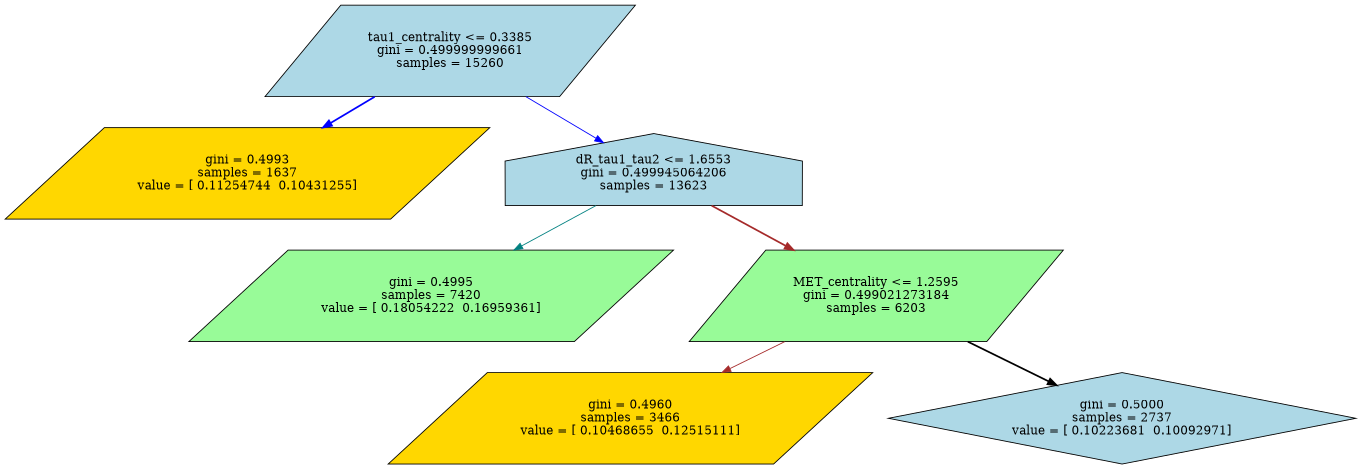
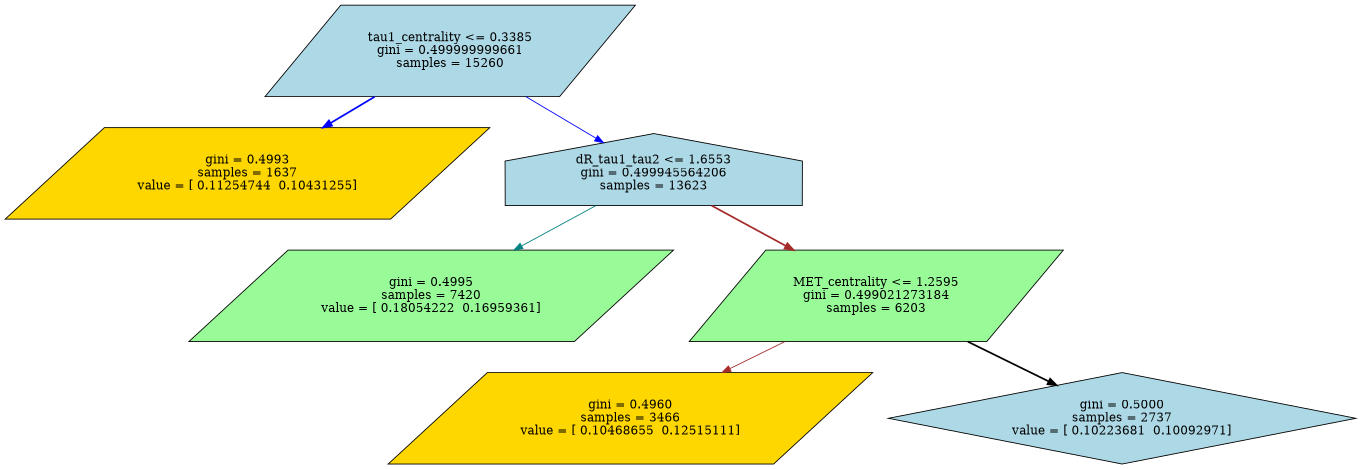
node "dR_tau1_tau2 <= 1.6553 gini = 0.499945064206 samples = 13623": label "dR_tau1_tau2 <= 1.6553 gini = 0.499945064206 samples = 13623" -> "dR_tau1_tau2 <= 1.6553 gini = 0.499945564206 samples = 13623"
